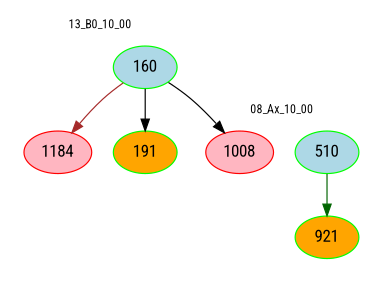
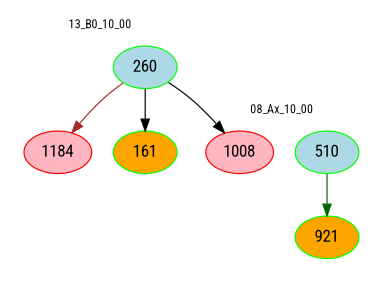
node "160": label "160" -> "260"
node "191": label "191" -> "161"
